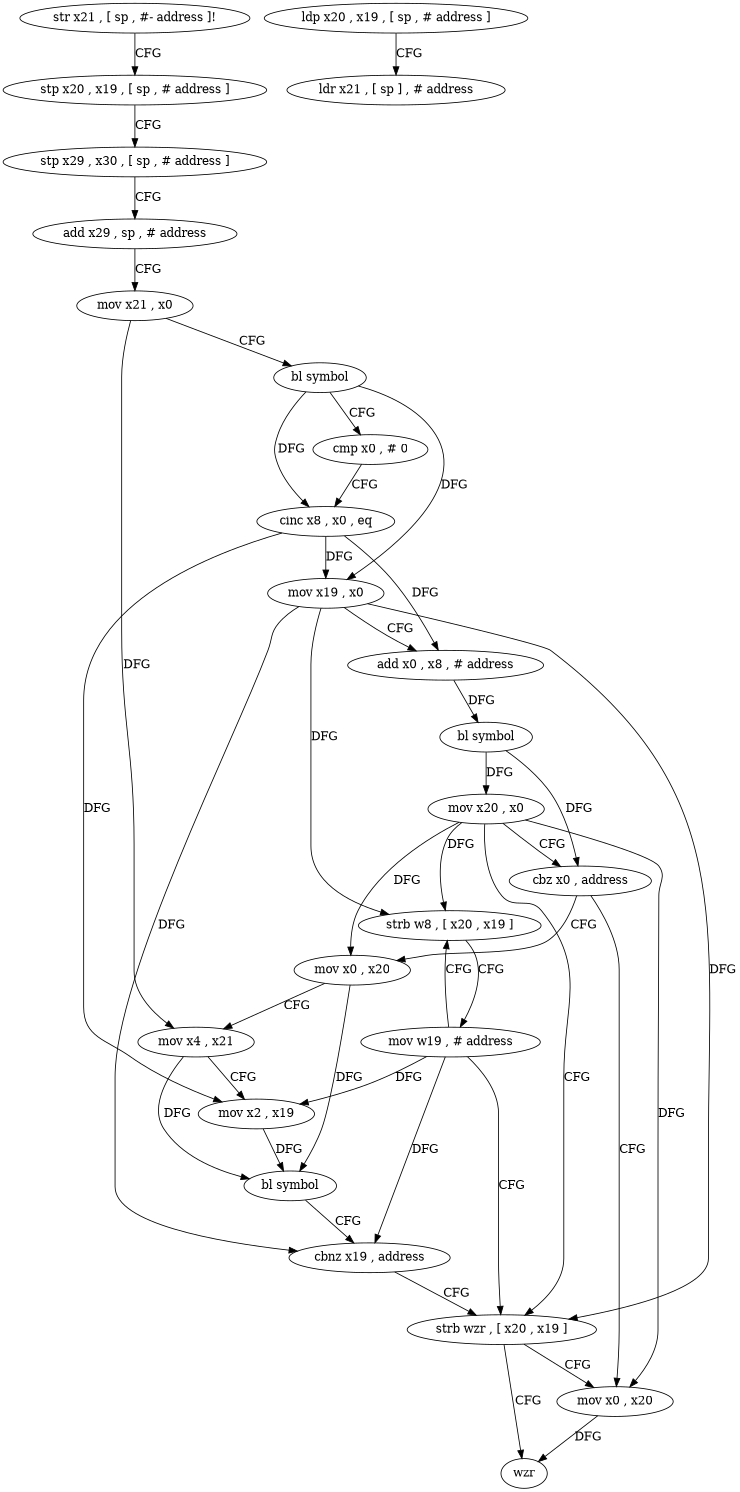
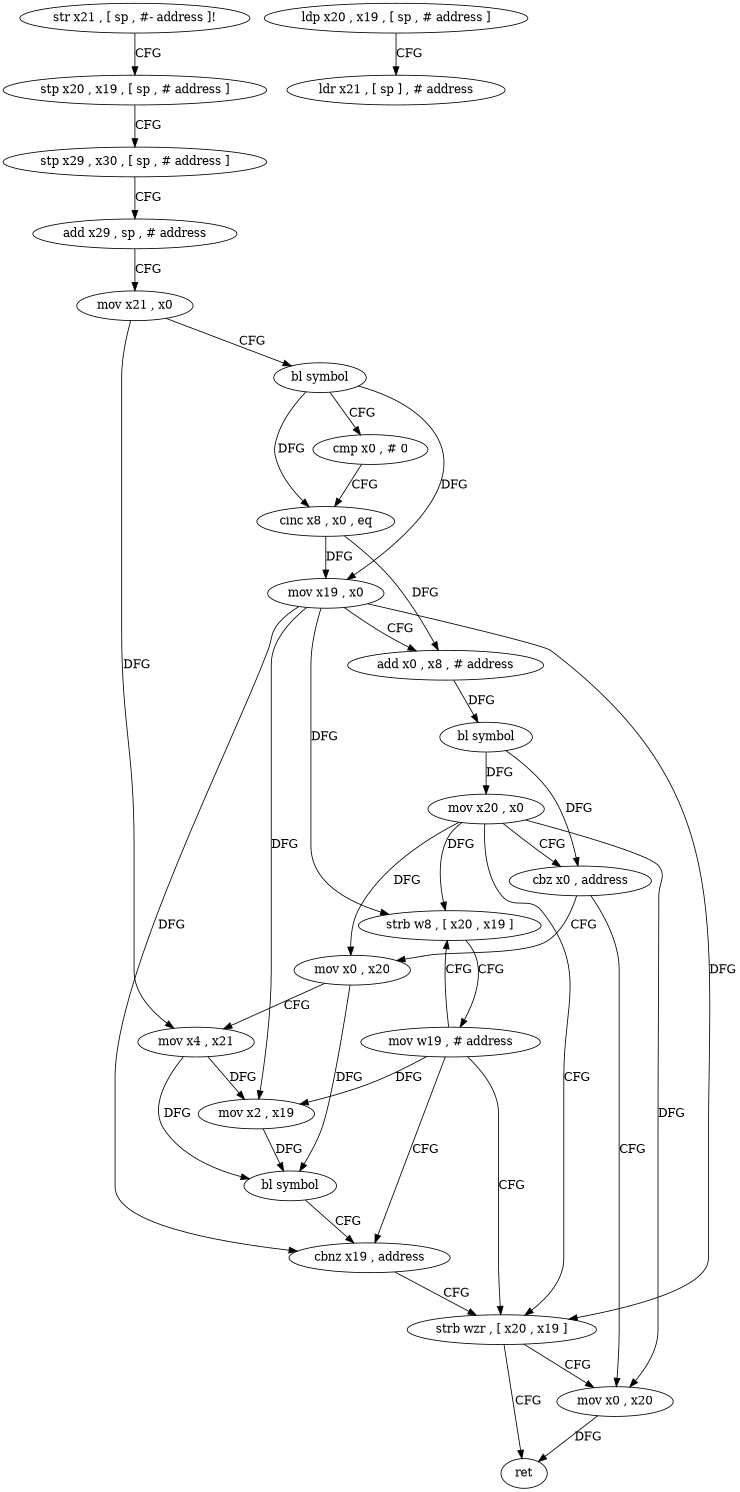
edge "cinc x8 , x0 , eq" -> "mov x2 , x19": now "mov x19 , x0" -> "mov x2 , x19"
edge "mov x4 , x21" -> "mov x2 , x19": label "CFG" -> "DFG"
edge "mov w19 , # address" -> "cbnz x19 , address": label "DFG" -> "CFG"
node "wzr": label "wzr" -> "ret"
